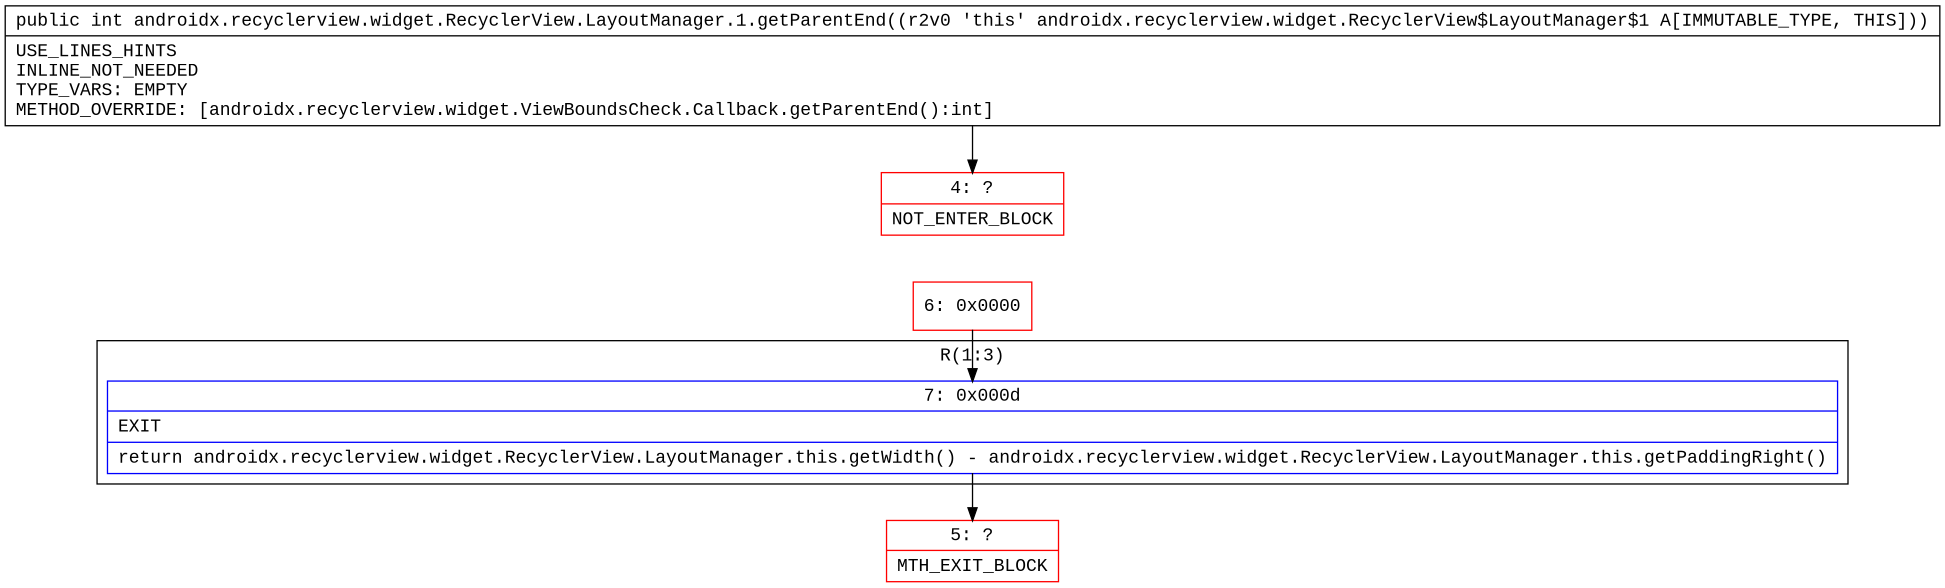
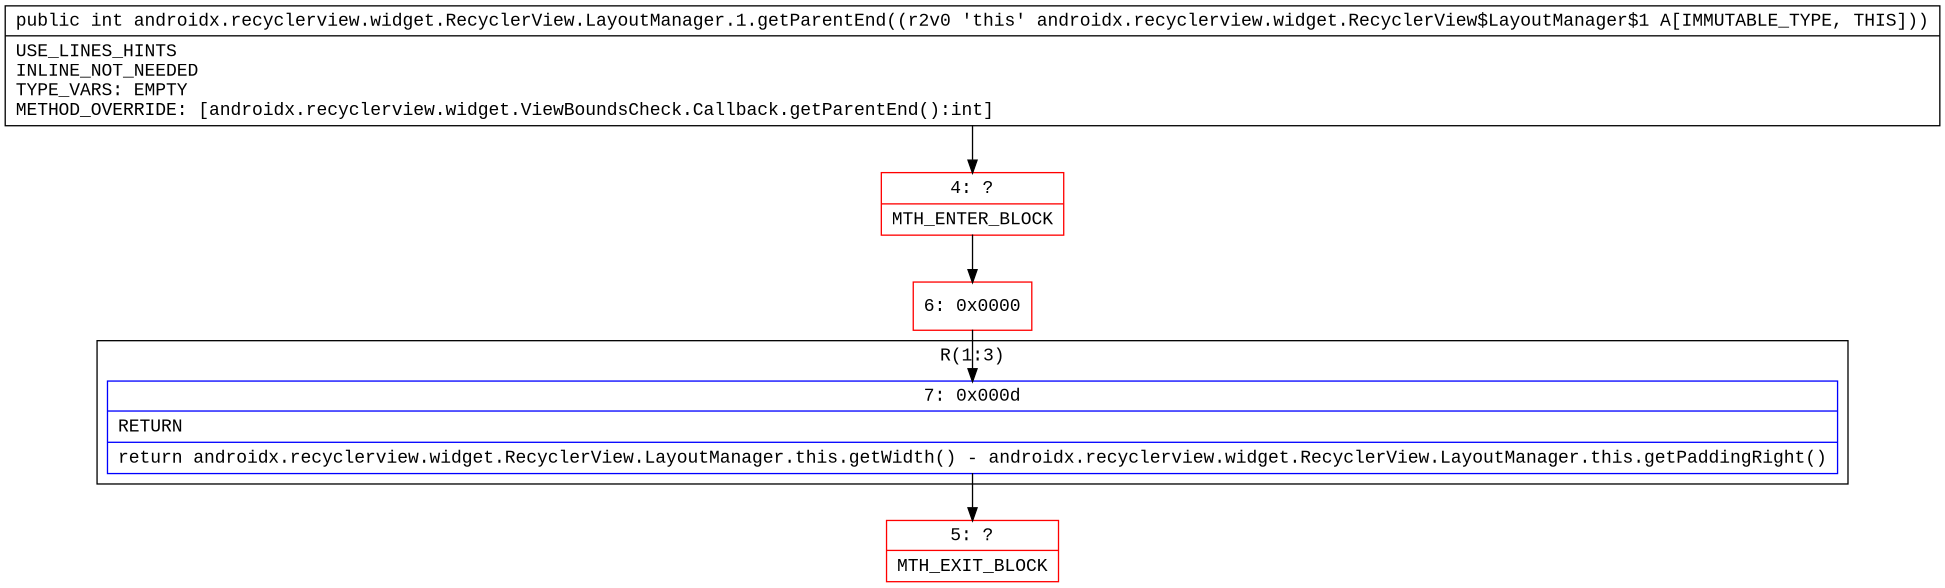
node "4: ?": text "NOT_ENTER_BLOCK" -> "MTH_ENTER_BLOCK"
edge "4: ?" -> "6: 0x0000": added
node "7: 0x000d": text "EXIT" -> "RETURN"
